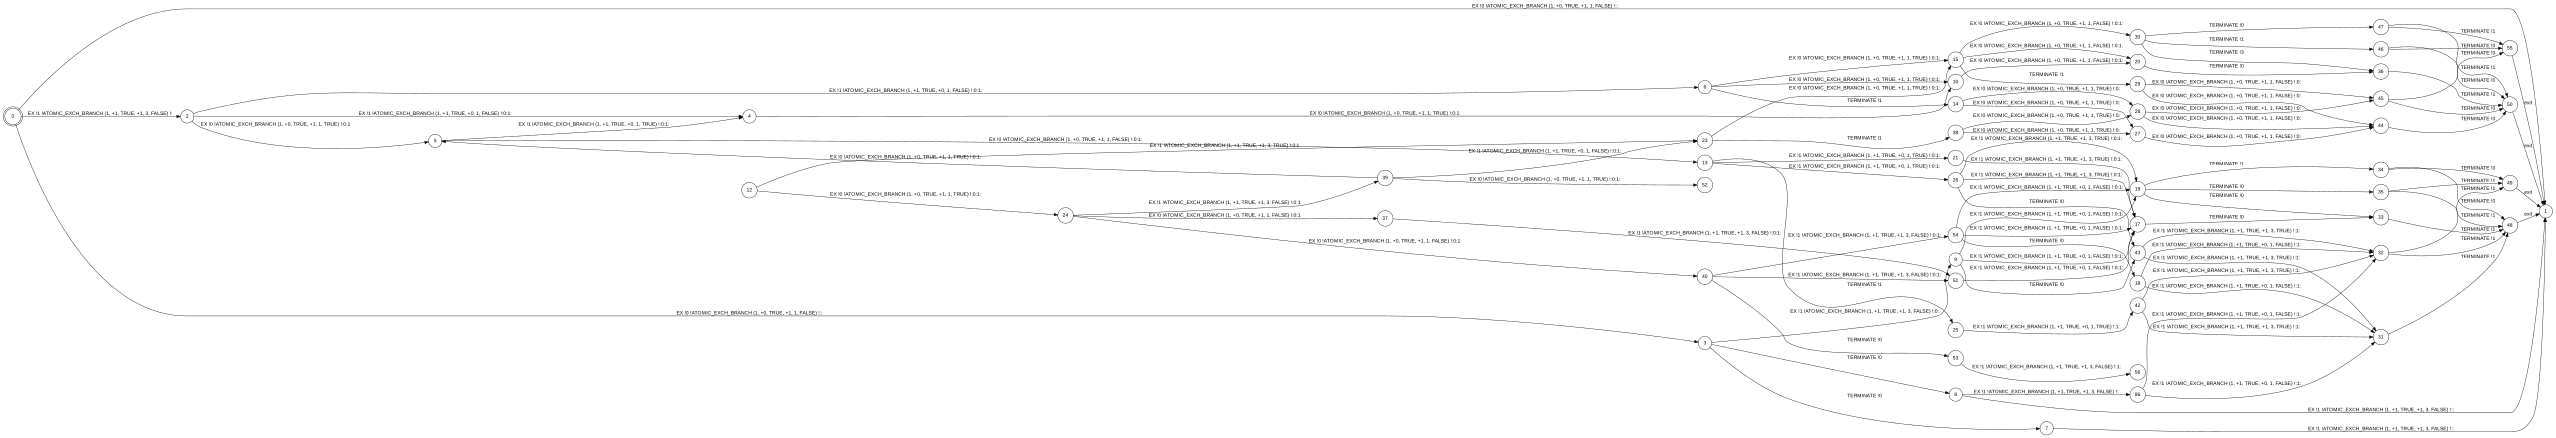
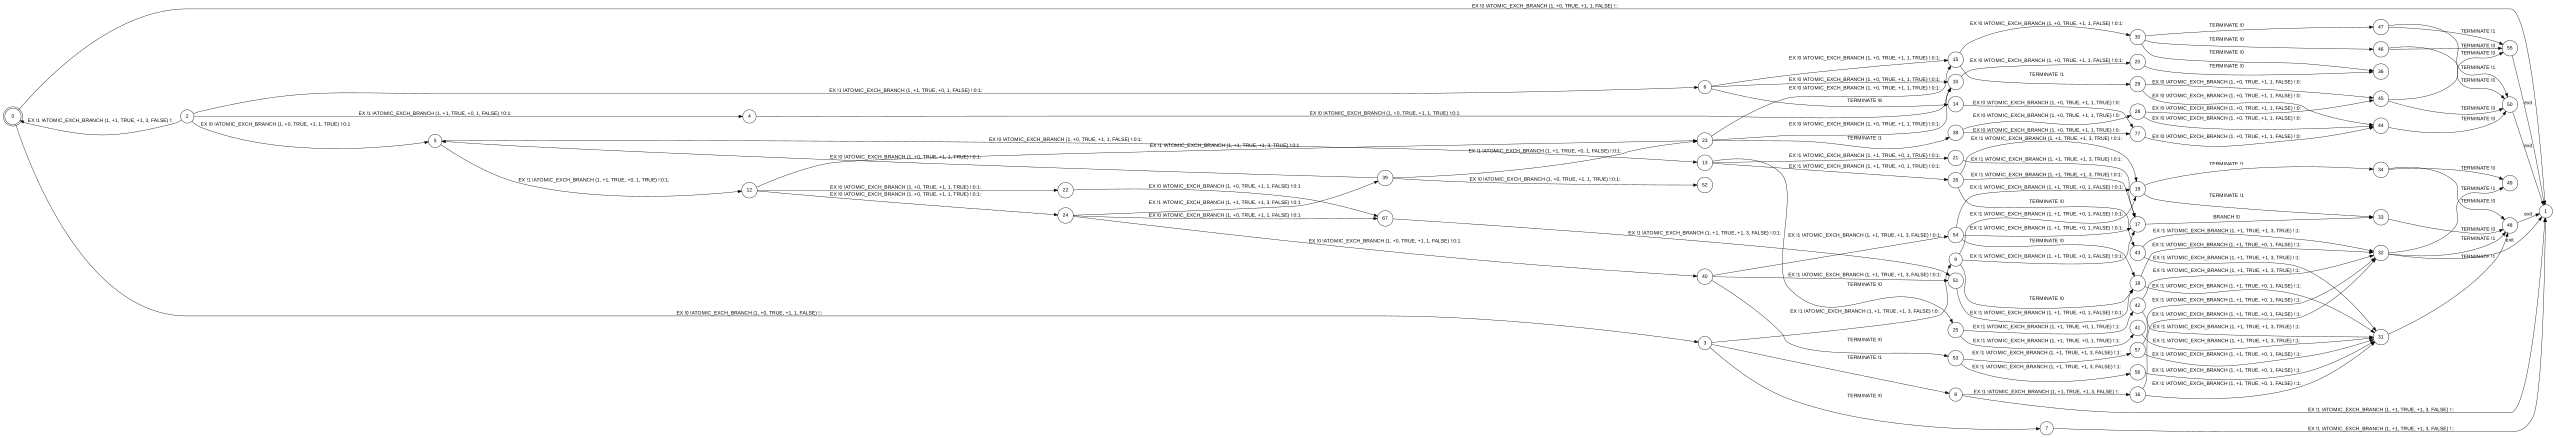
edge "30" -> "46": label "TERMINATE !1" -> "TERMINATE !0"
edge "15" -> "20": removed, label "EX !0 !ATOMIC_EXCH_BRANCH (1, +0, TRUE, +1, 1, FALSE) !:0:1:"
edge "30" -> "36": label "TERMINATE !3" -> "TERMINATE !0"
edge "36" -> "50": removed, label "TERMINATE !1"
edge "14" -> "28": removed, label "EX !0 !ATOMIC_EXCH_BRANCH (1, +0, TRUE, +1, 1, TRUE) !:0:"
edge "6" -> "14": label "TERMINATE !1" -> "TERMINATE !8"
edge "0" -> "2": reversed
edge "5" -> "4": now "5" -> "12"
node "27": label "27" -> "77"
edge "23" -> "10": added, label "EX !0 !ATOMIC_EXCH_BRANCH (1, +0, TRUE, +1, 1, TRUE) !:0:1:"
node "22": added
node "35": removed
edge "19" -> "33": label "TERMINATE !0" -> "TERMINATE !1"
edge "49" -> "1": now "32" -> "1"
edge "17" -> "33": label "TERMINATE !0" -> "BRANCH !0"
node "37": label "37" -> "67"
edge "33" -> "48": label "TERMINATE !1" -> "TERMINATE !0"
edge "51" -> "17": now "51" -> "18"
edge "13" -> "25": label "TERMINATE !1" -> "TERMINATE !0"
edge "9" -> "43": now "9" -> "18"
node "41": added
node "57": added
edge "3" -> "8": label "TERMINATE !0" -> "TERMINATE !1"
edge "56" -> "31": added, label "EX !1 !ATOMIC_EXCH_BRANCH (1, +1, TRUE, +0, 1, FALSE) !:1:"
node "86": label "86" -> "16"
